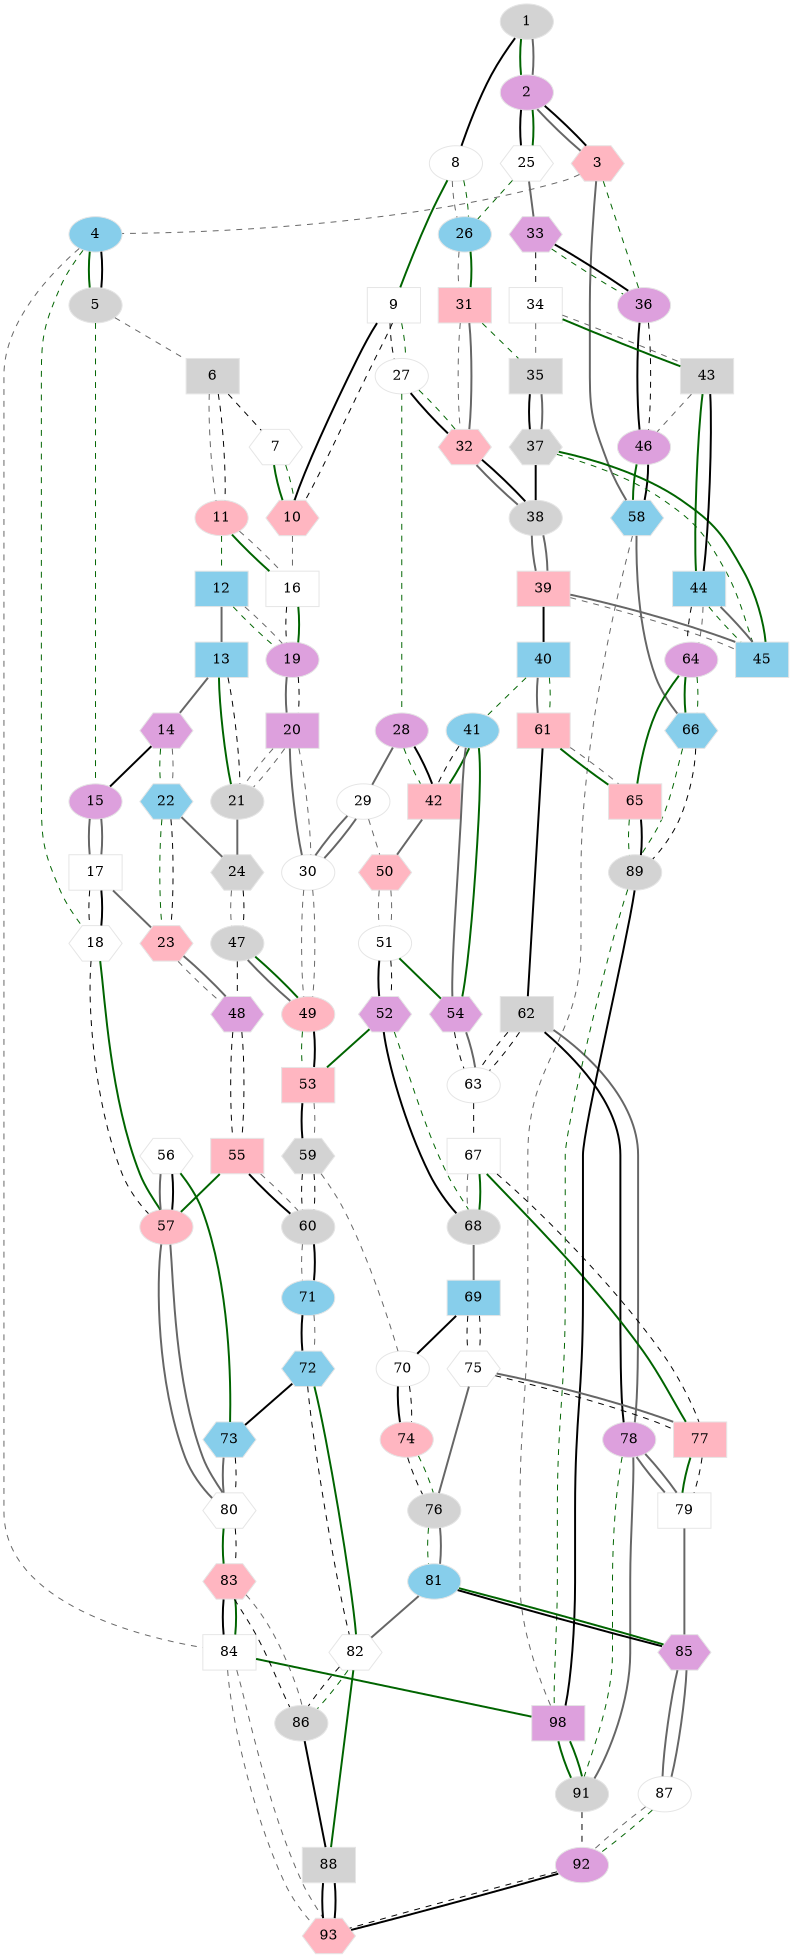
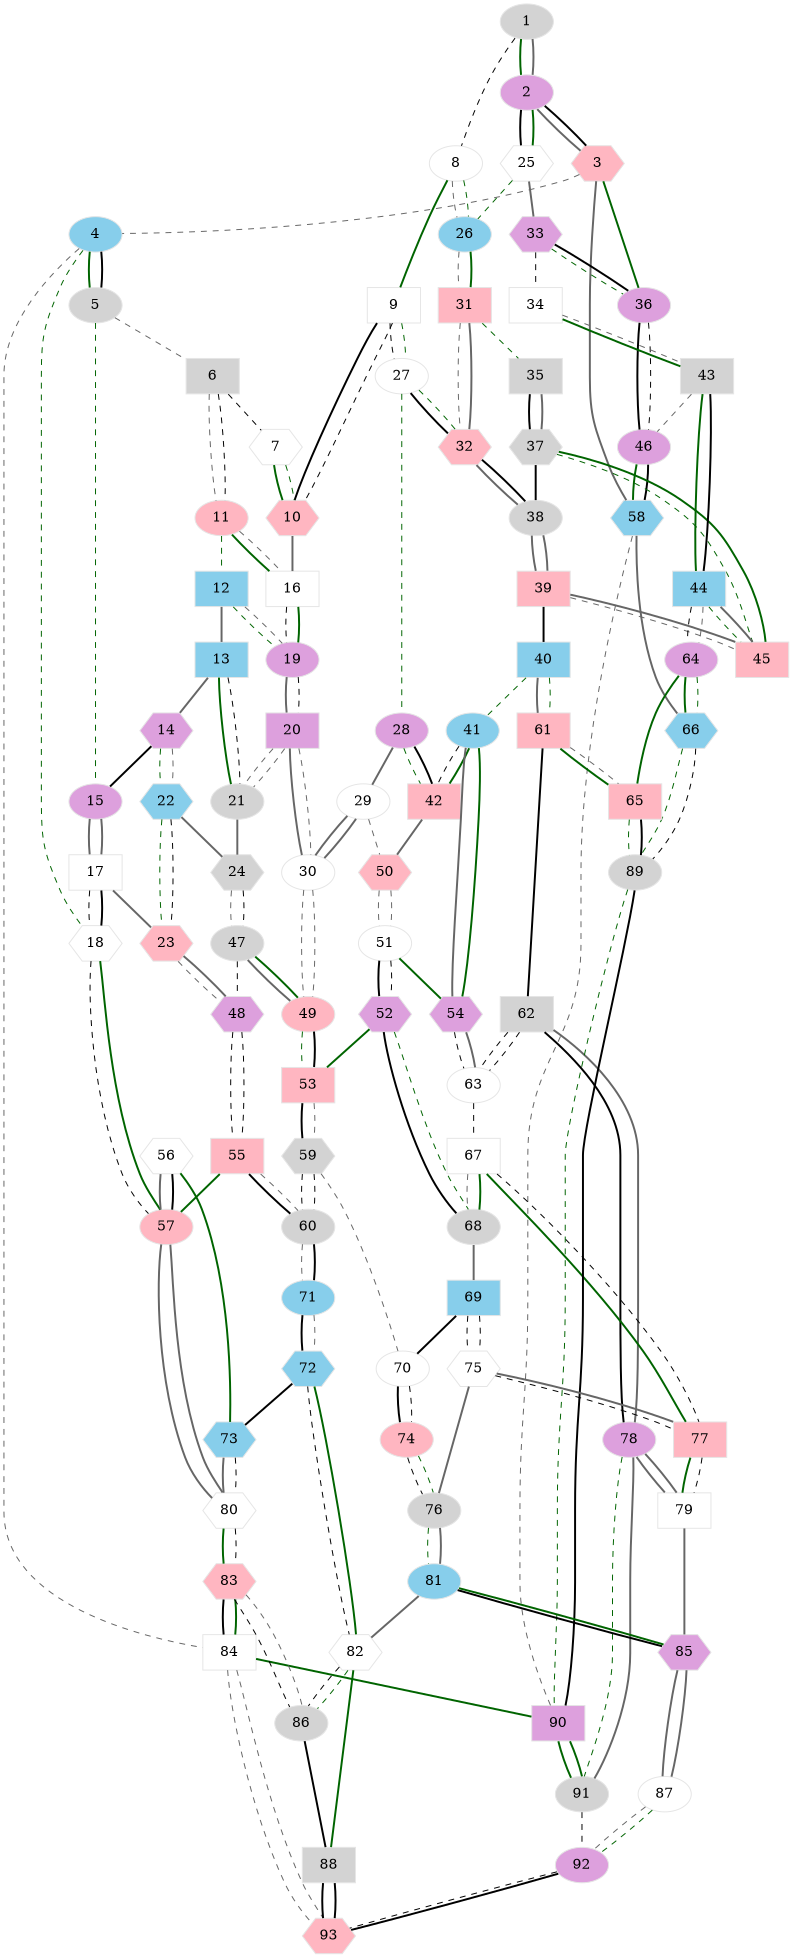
edge "1" -- "8": style bold -> dashed
edge "3" -- "36": style dashed -> bold
edge "34" -- "35": removed
edge "10" -- "16": style dashed -> bold
node "45": fillcolor skyblue -> lightpink
node "98": label "98" -> "90"
